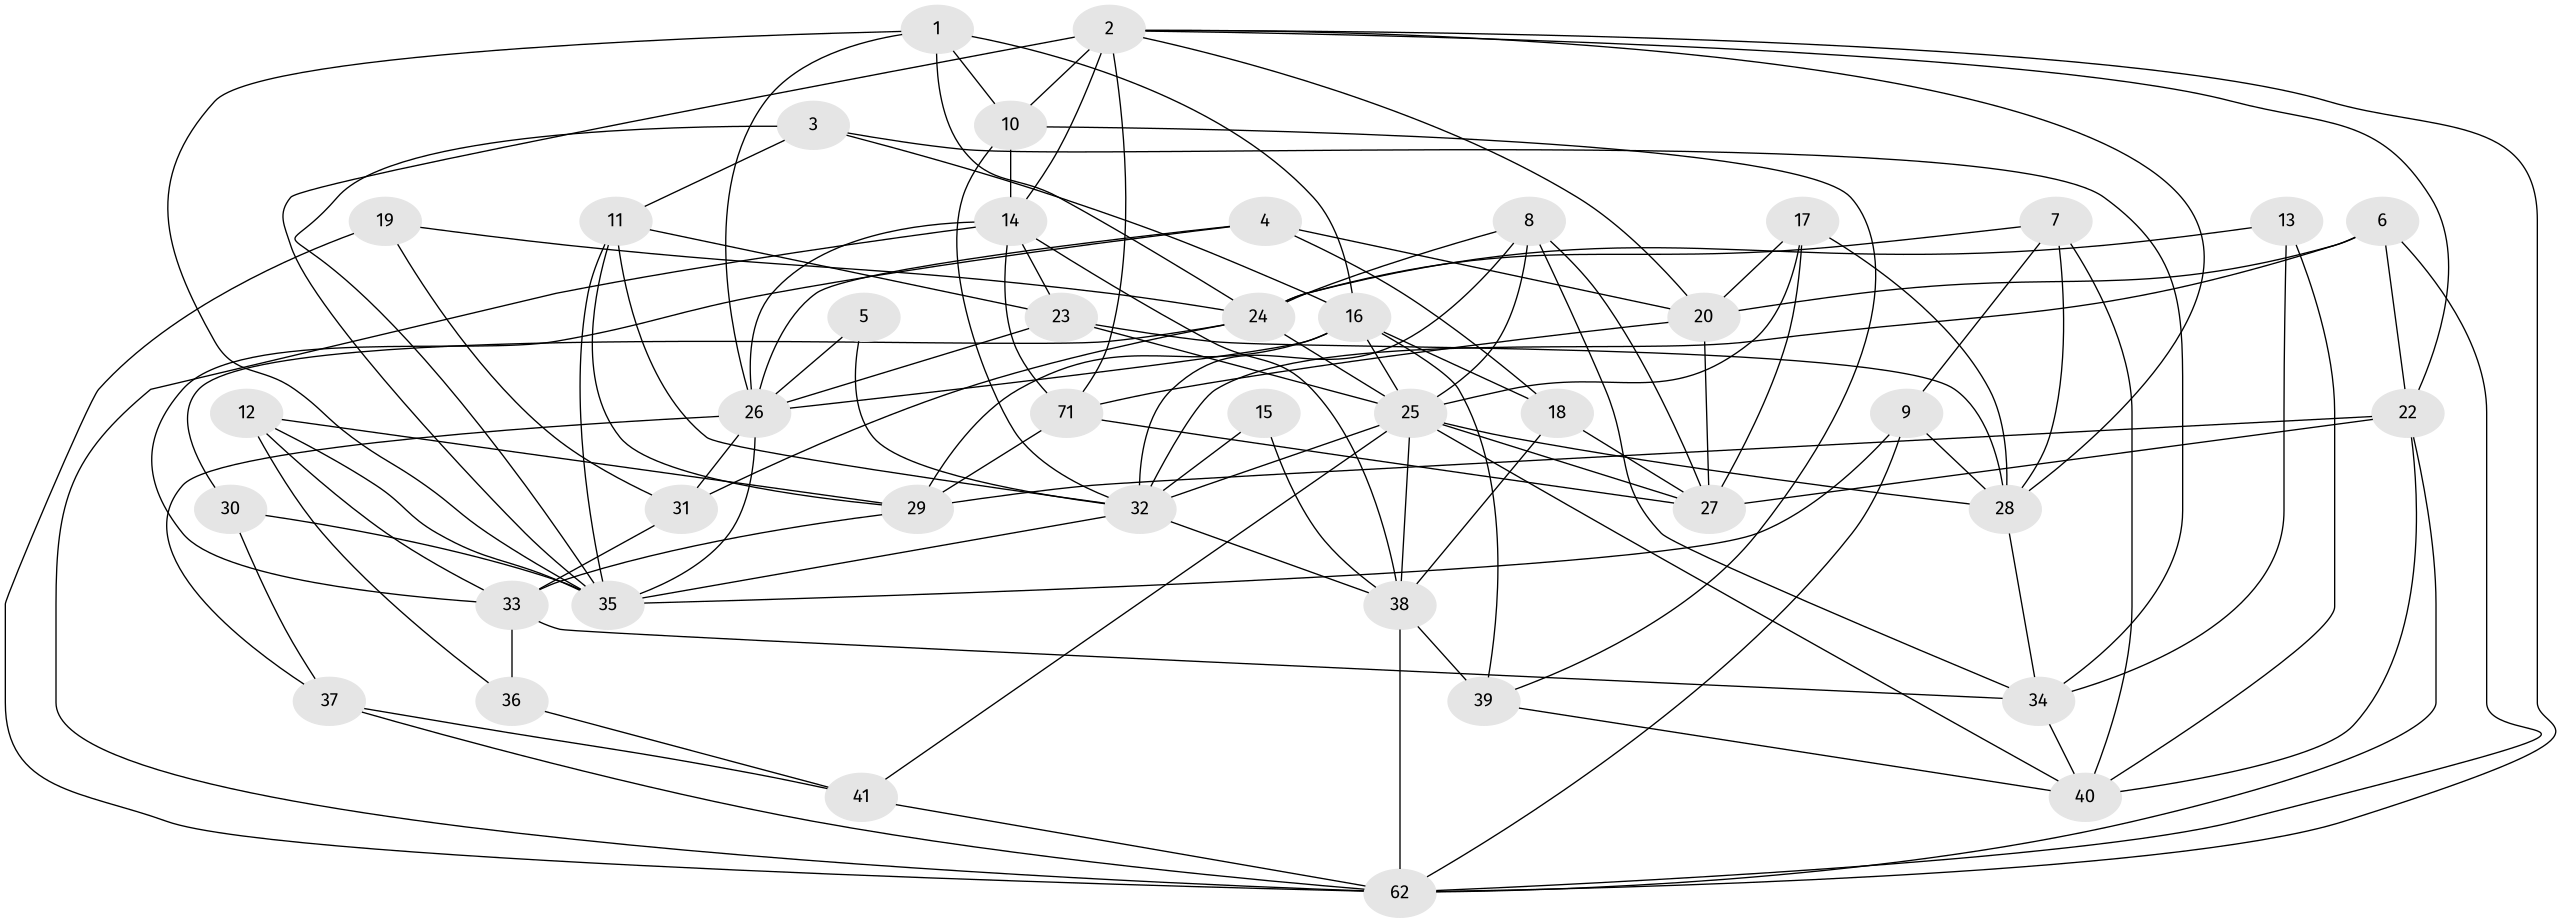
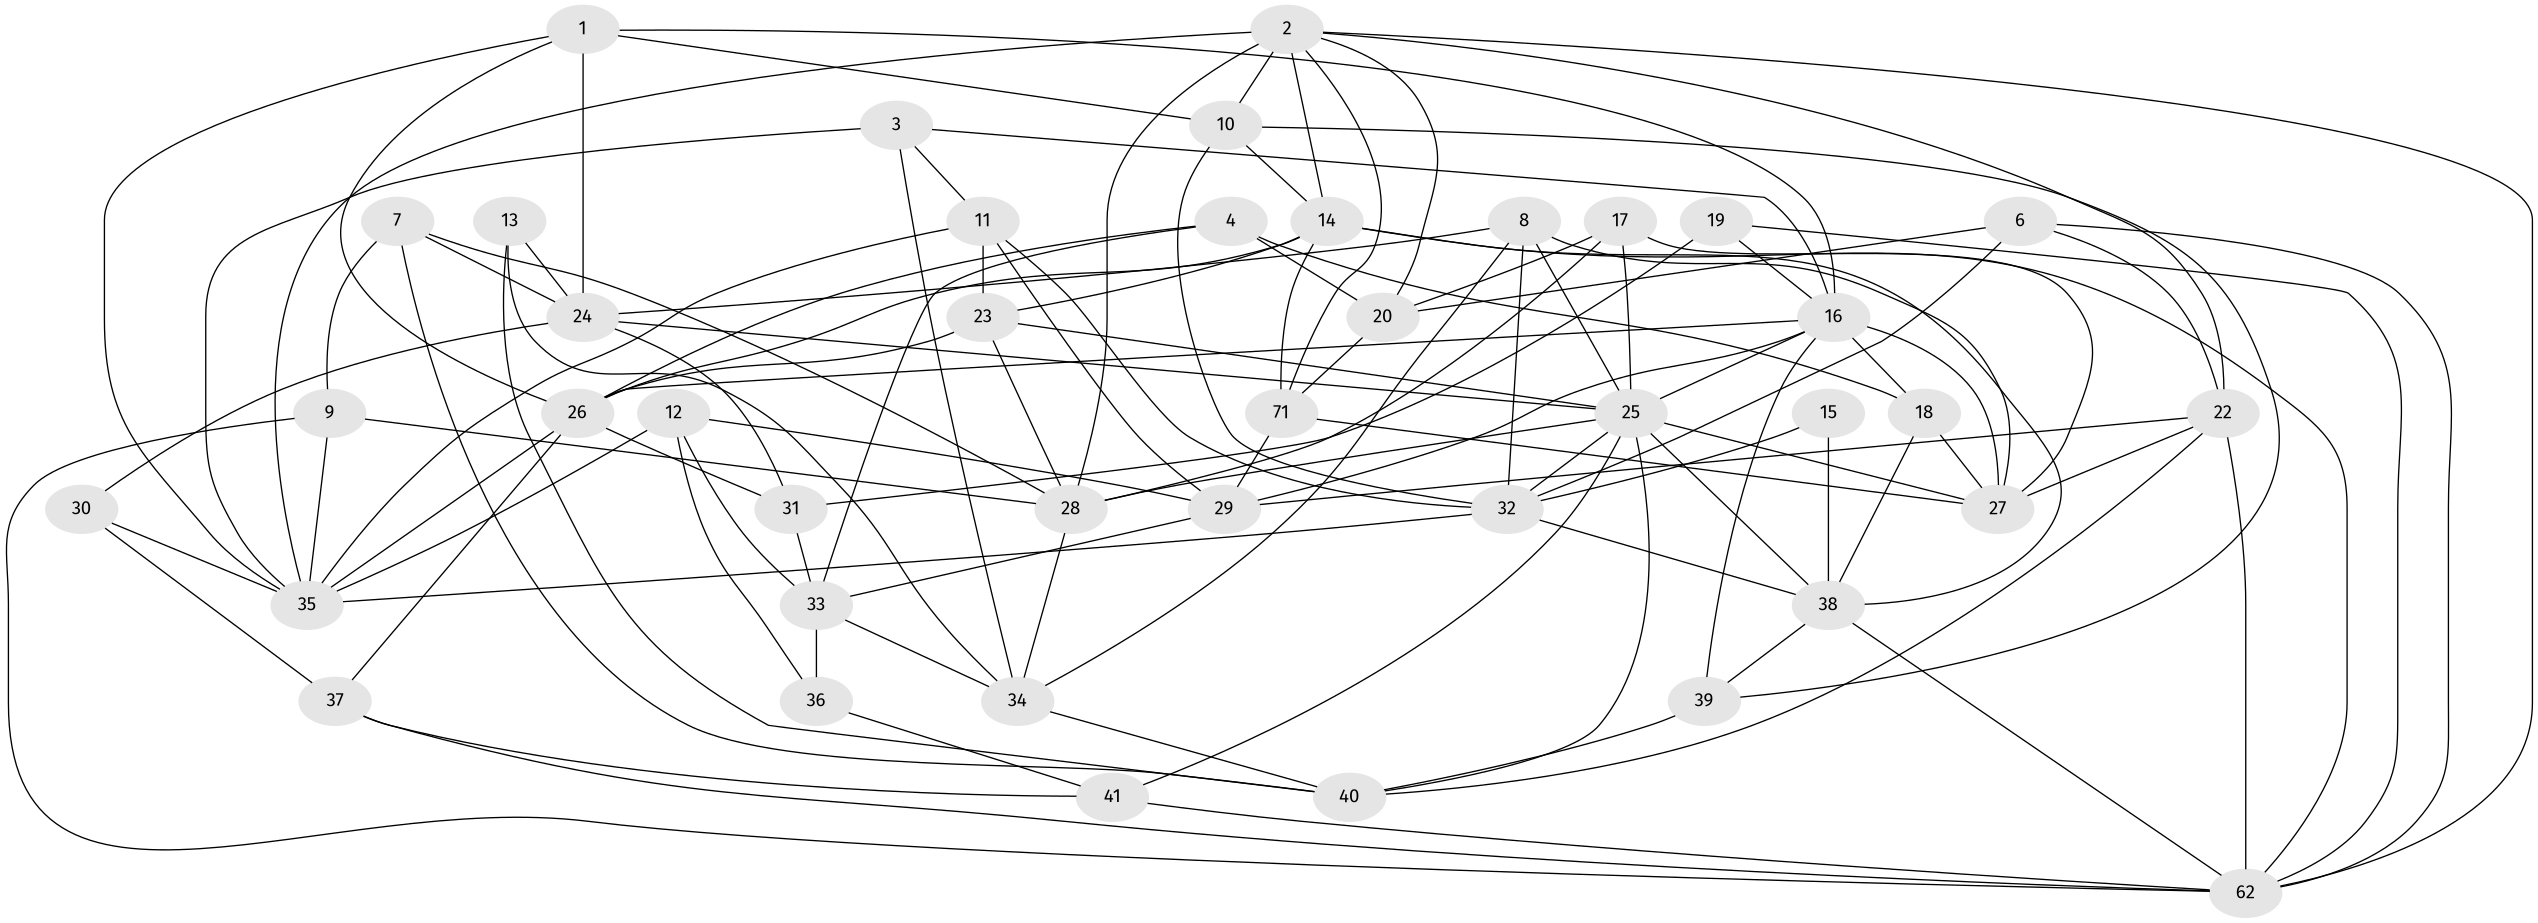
edge "19" -- "24": now "19" -- "16"
node "5": removed
edge "20" -- "27": now "16" -- "27"
